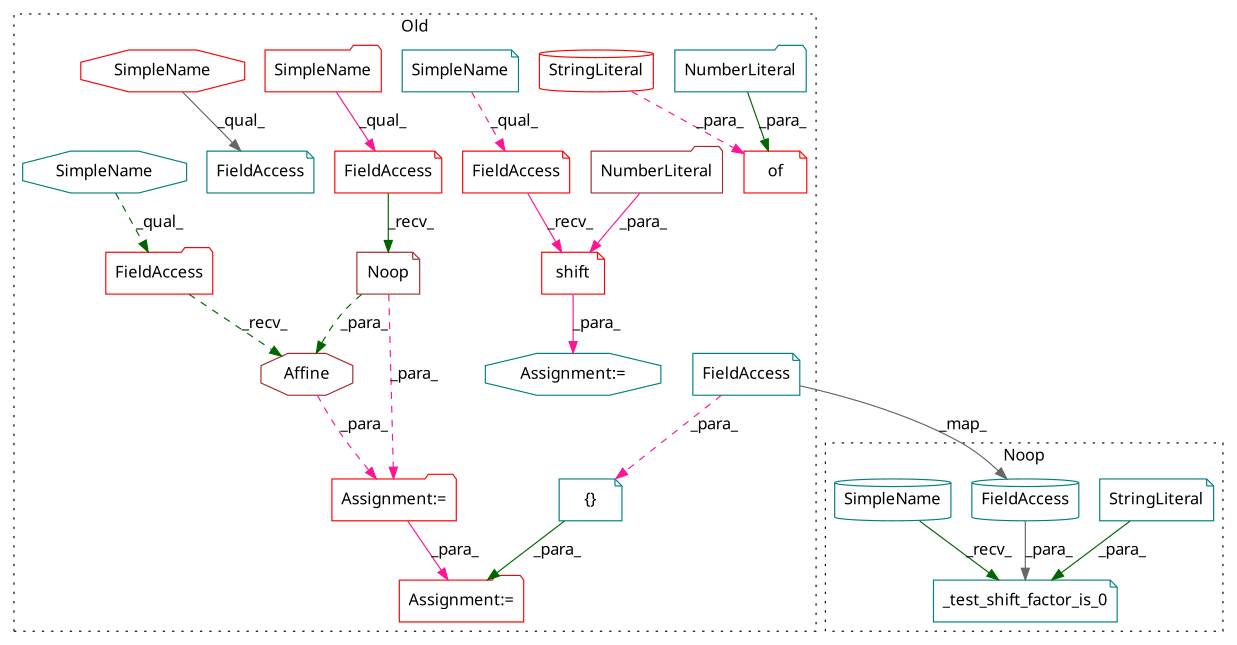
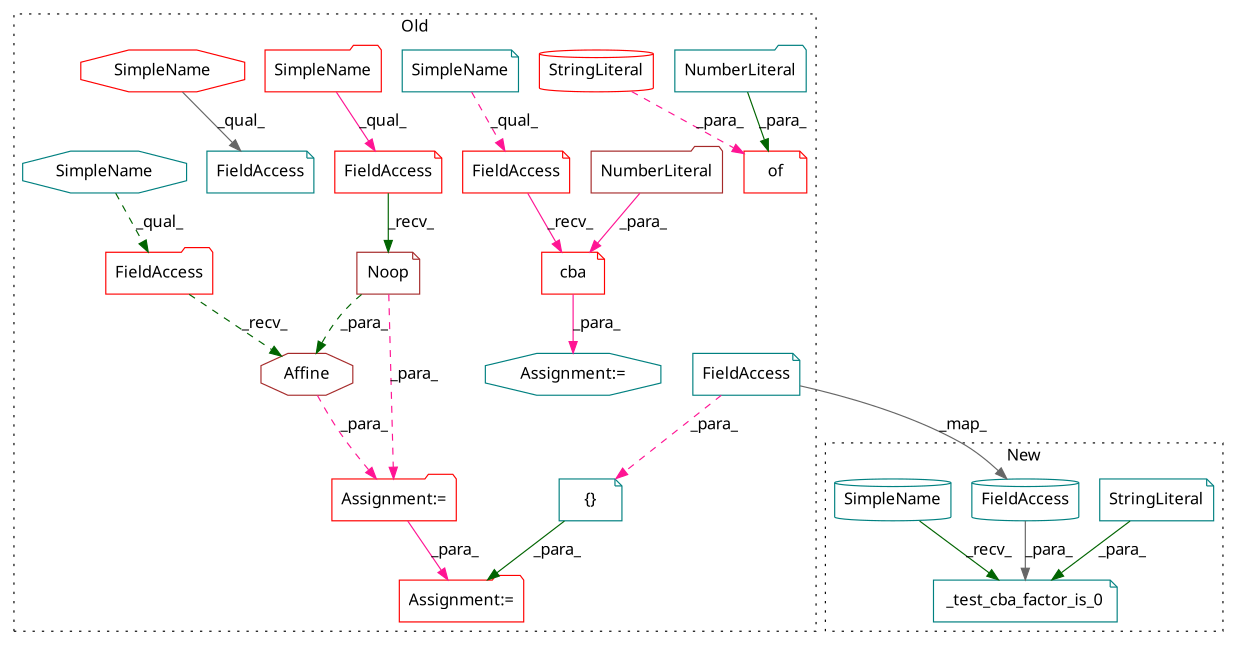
node "shift": label "shift" -> "cba"
cluster "Noop": label "Noop" -> "New"
node "_test_shift_factor_is_0": label "_test_shift_factor_is_0" -> "_test_cba_factor_is_0"
